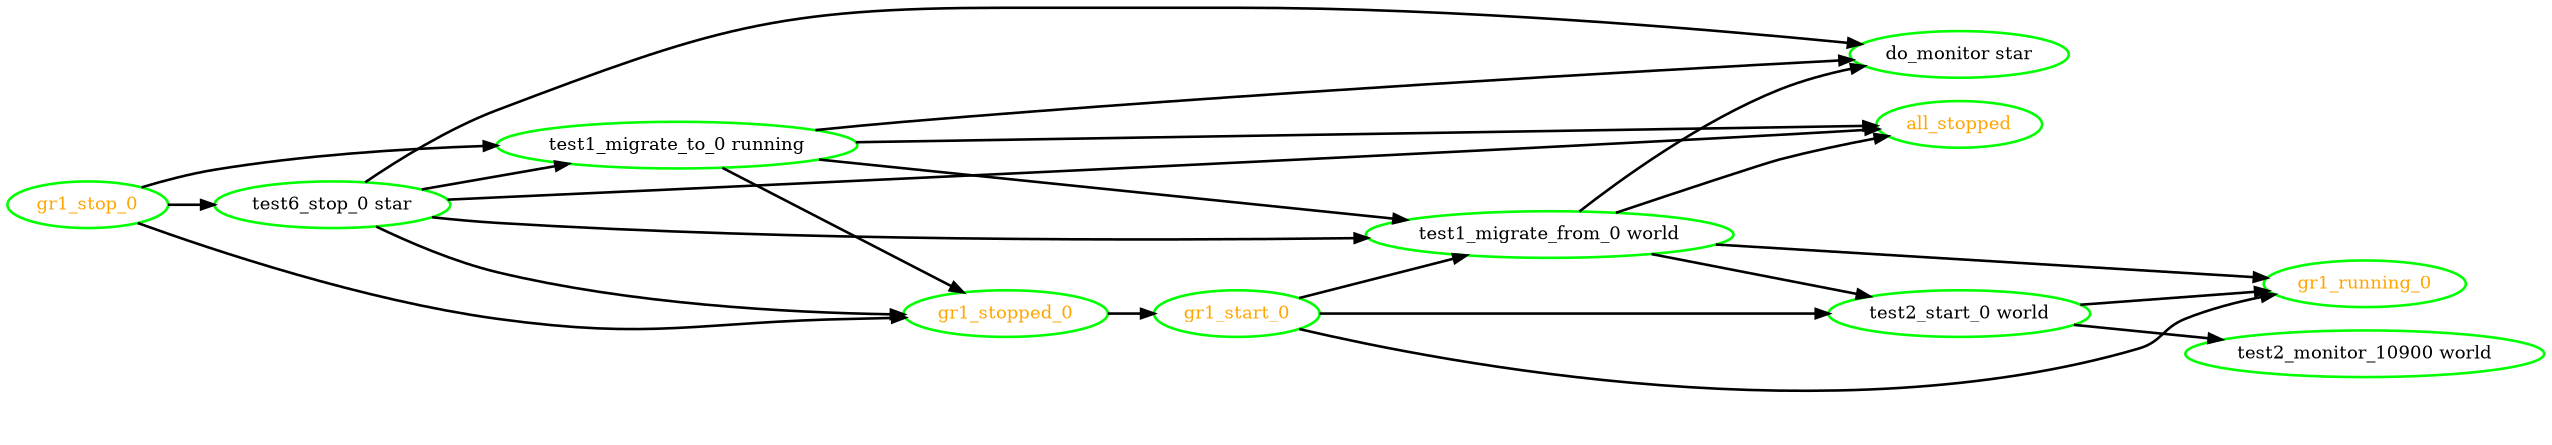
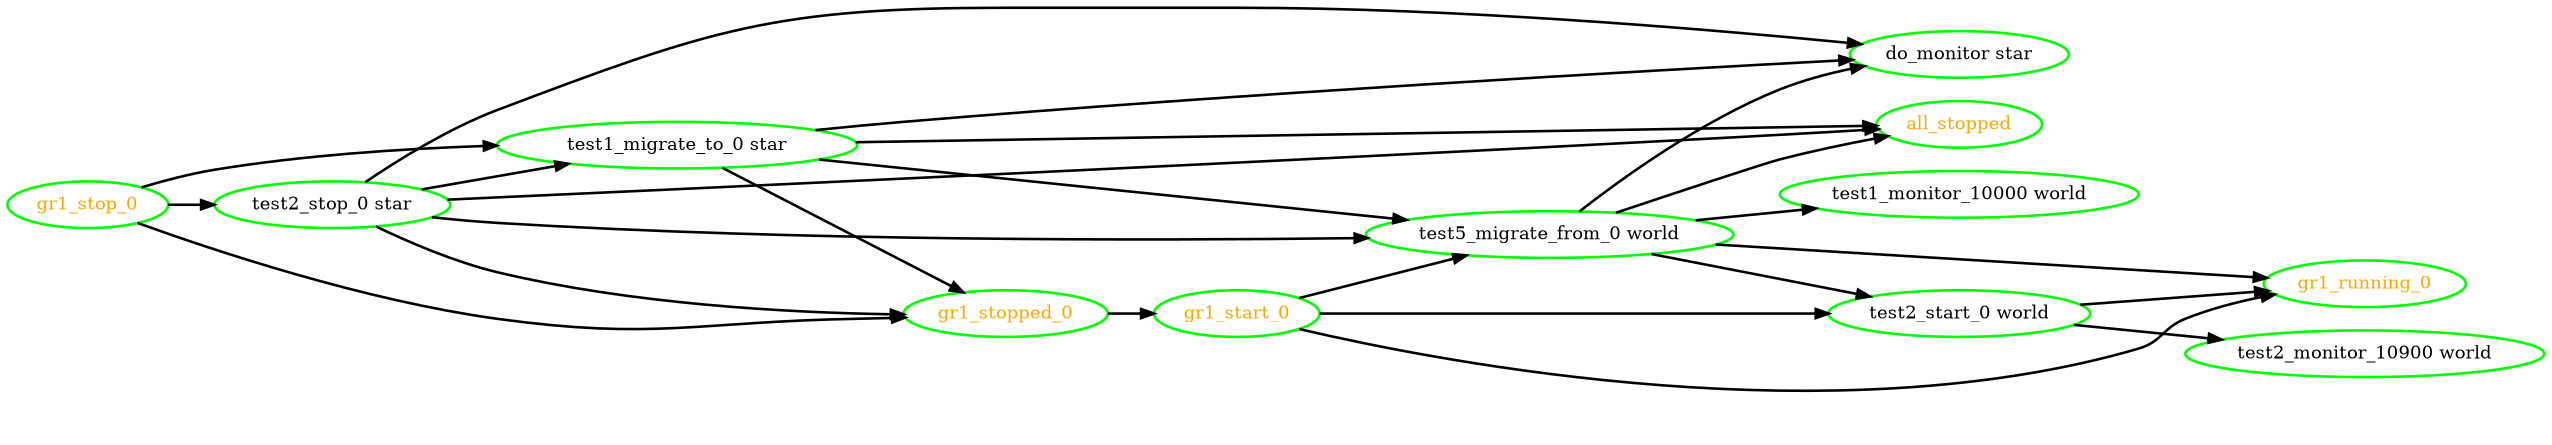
node "test1_migrate_to_0 running": label "test1_migrate_to_0 running" -> "test1_migrate_to_0 star"
node "test1_monitor_10000 world": added
node "test6_stop_0 star": label "test6_stop_0 star" -> "test2_stop_0 star"
node "test1_migrate_from_0 world": label "test1_migrate_from_0 world" -> "test5_migrate_from_0 world"
